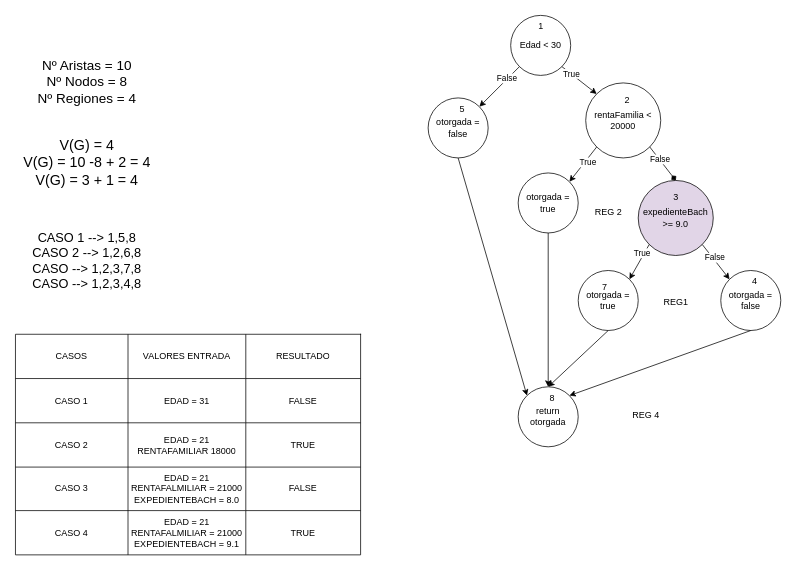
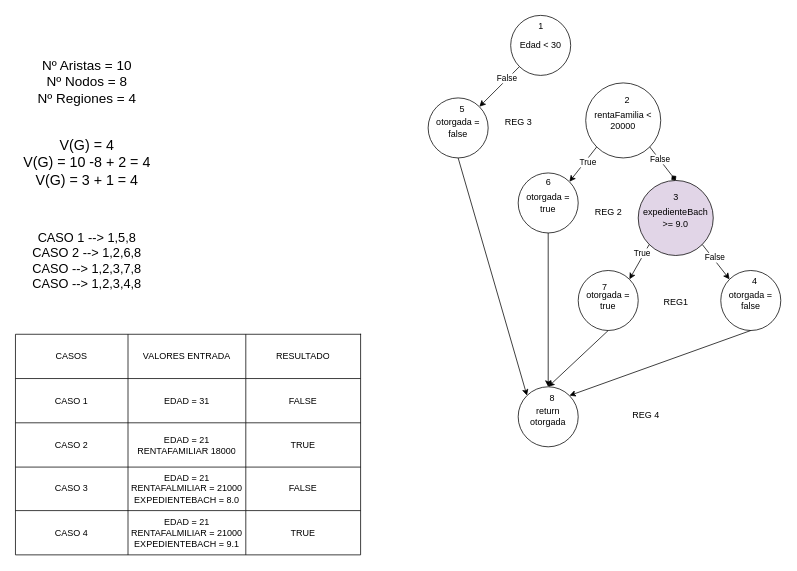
edge "Edad < 30" -> "rentaFamilia < 20000": removed, label "True"
node "REG 3": added
node "6": added
